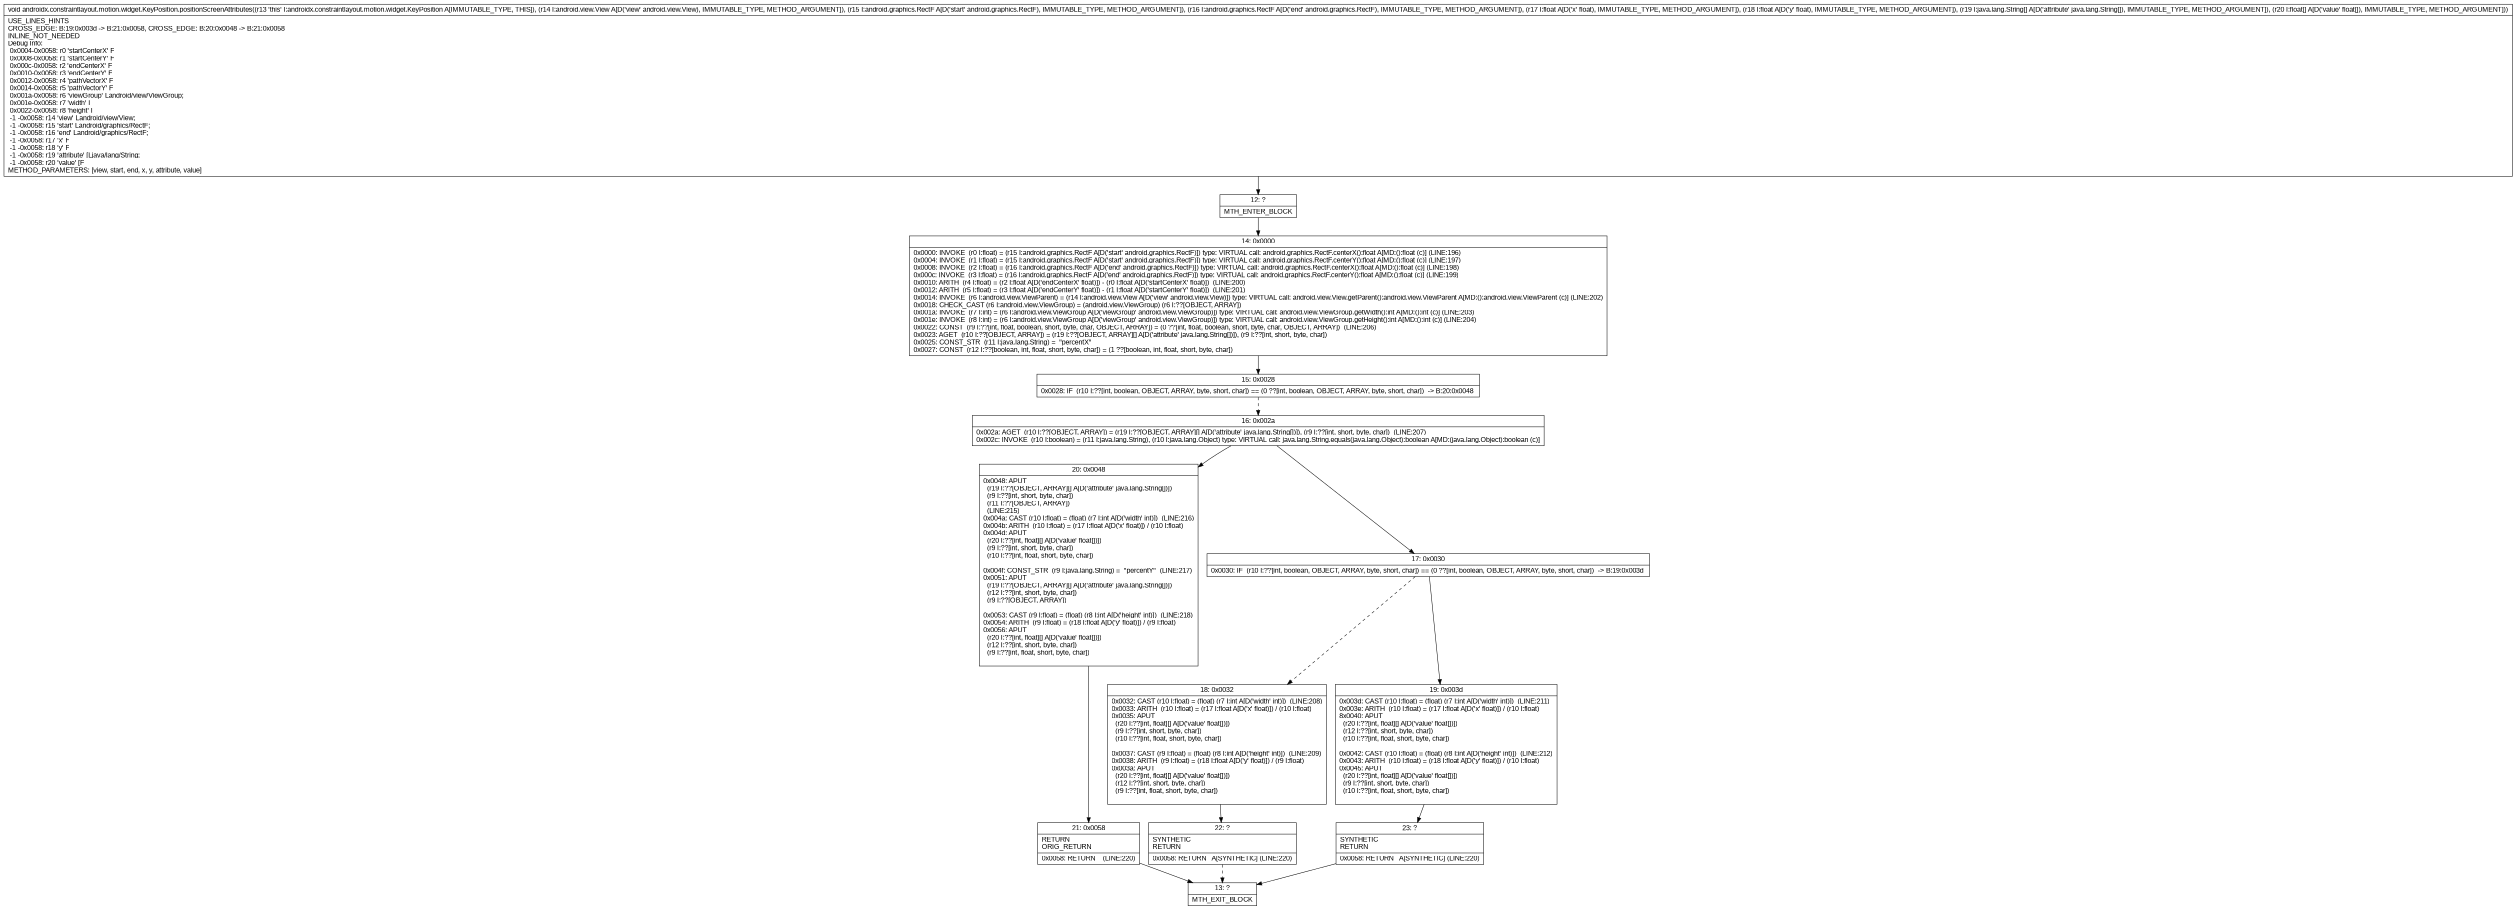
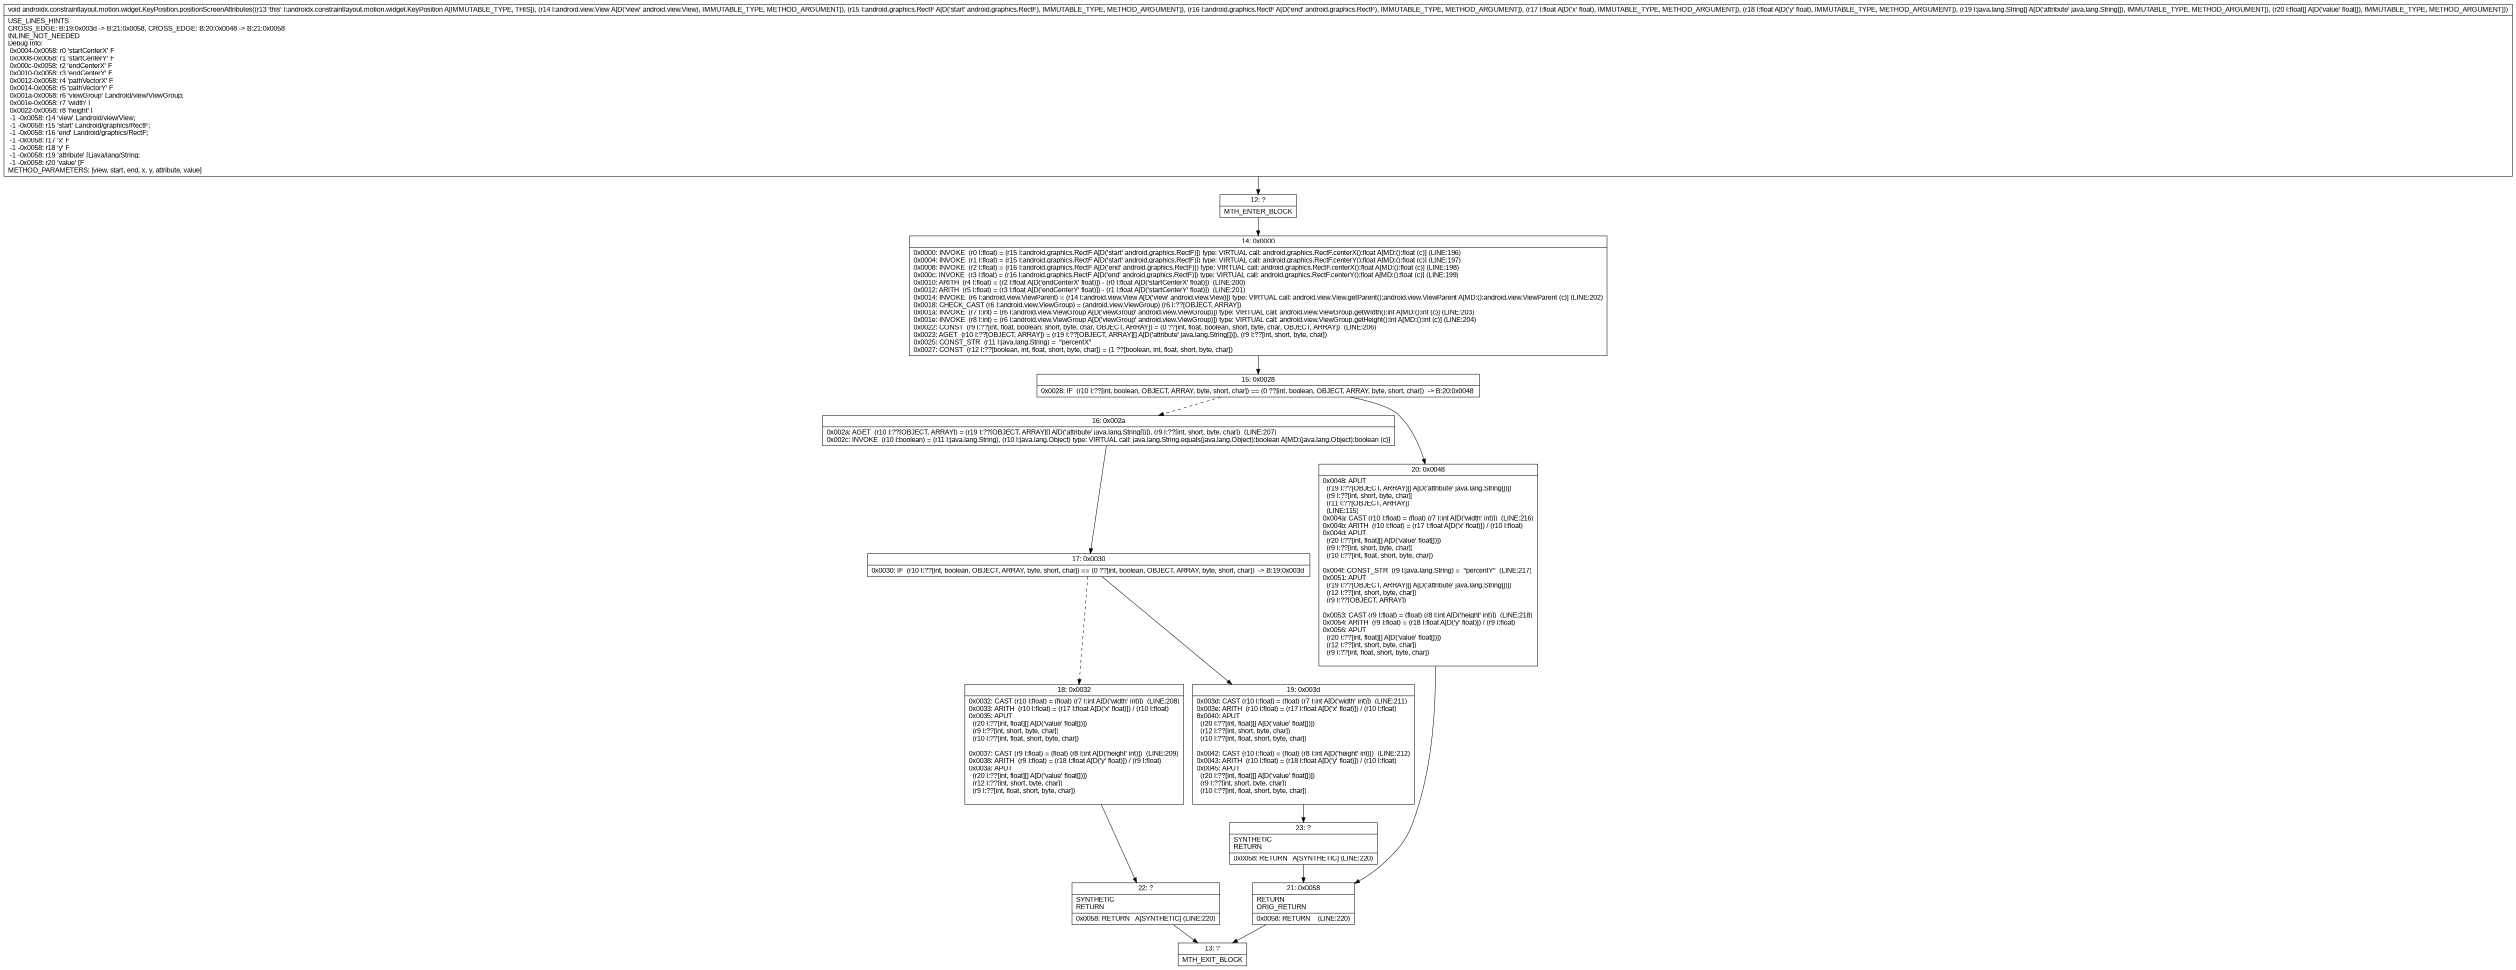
edge "16: 0x002a" -> "20: 0x0048": now "15: 0x0028" -> "20: 0x0048"
node "20: 0x0048": text "(LINE:215)" -> "(LINE:115)"
edge "22: ?" -> "13: ?": style dashed -> solid
edge "23: ?" -> "13: ?": now "23: ?" -> "21: 0x0058"
